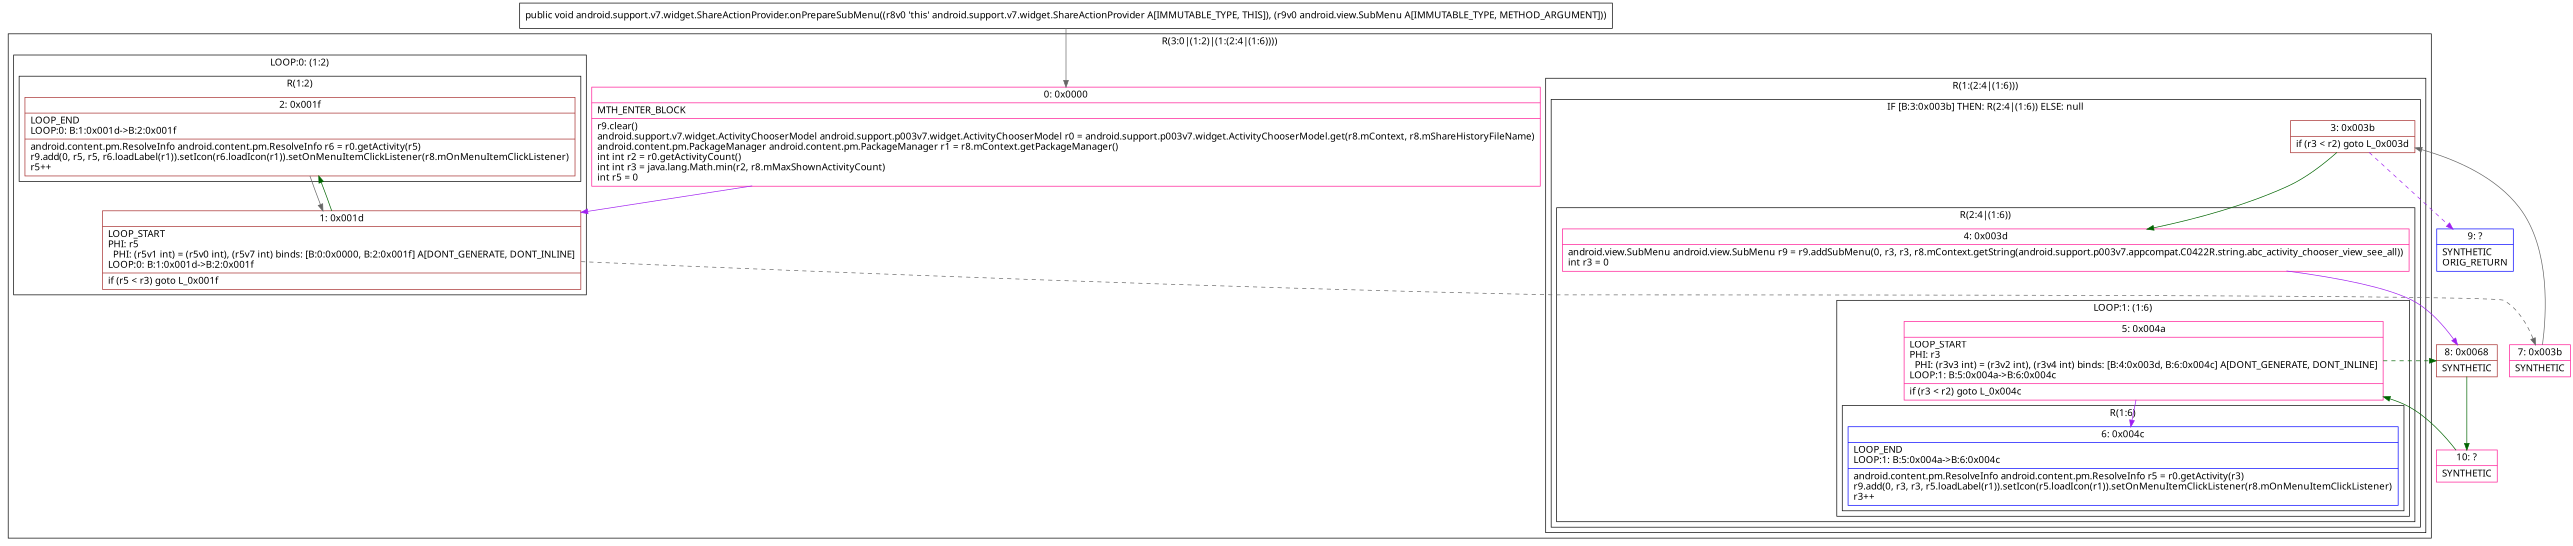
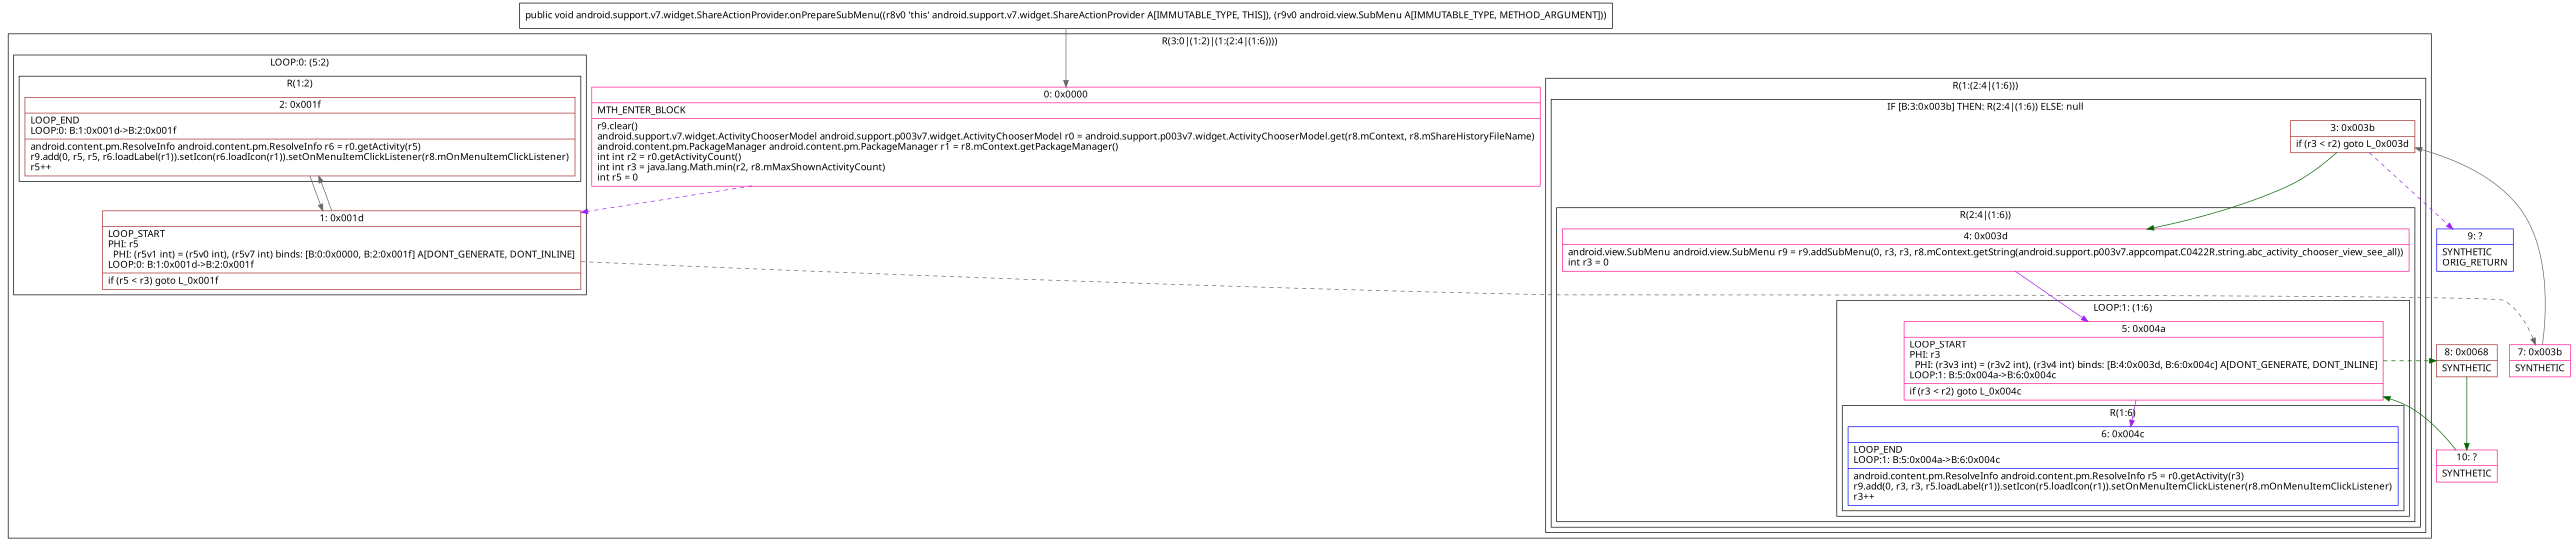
cluster "LOOP:0: (1:2)": label "LOOP:0: (1:2)" -> "LOOP:0: (5:2)"
edge "1: 0x001d" -> "2: 0x001f": color darkgreen -> gray40
edge "0: 0x0000" -> "1: 0x001d": style solid -> dashed
edge "4: 0x003d" -> "8: 0x0068": now "4: 0x003d" -> "5: 0x004a"
